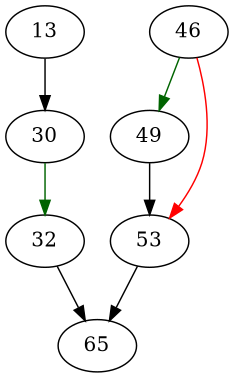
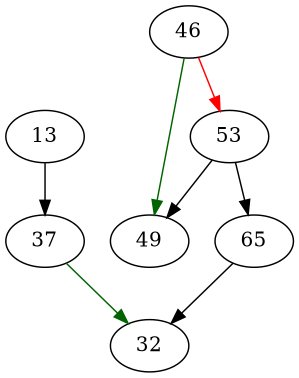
node "30": label "30" -> "37"
edge "49" -> "53": reversed
edge "32" -> "65": reversed
